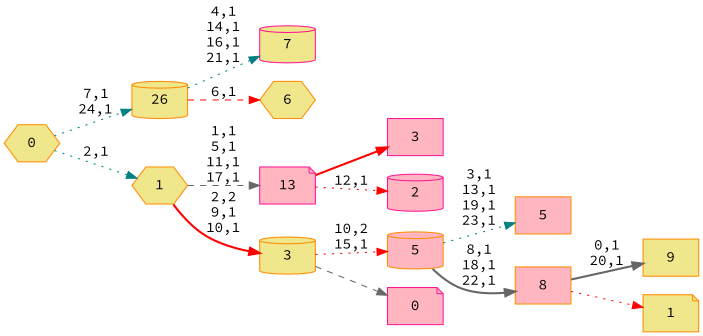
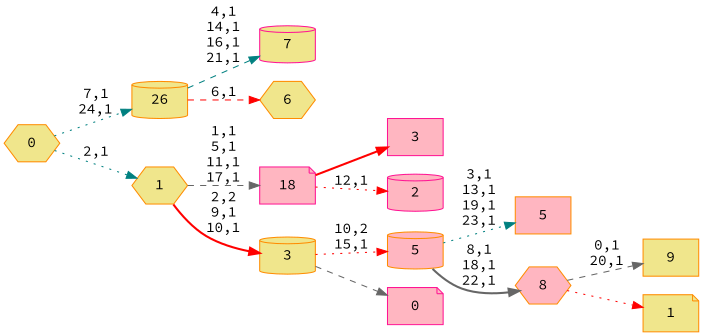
edge "26" -> "7": style dotted -> dashed
node "13": label "13" -> "18"
edge "8" -> "9": style bold -> dashed
node "8": shape box -> hexagon
